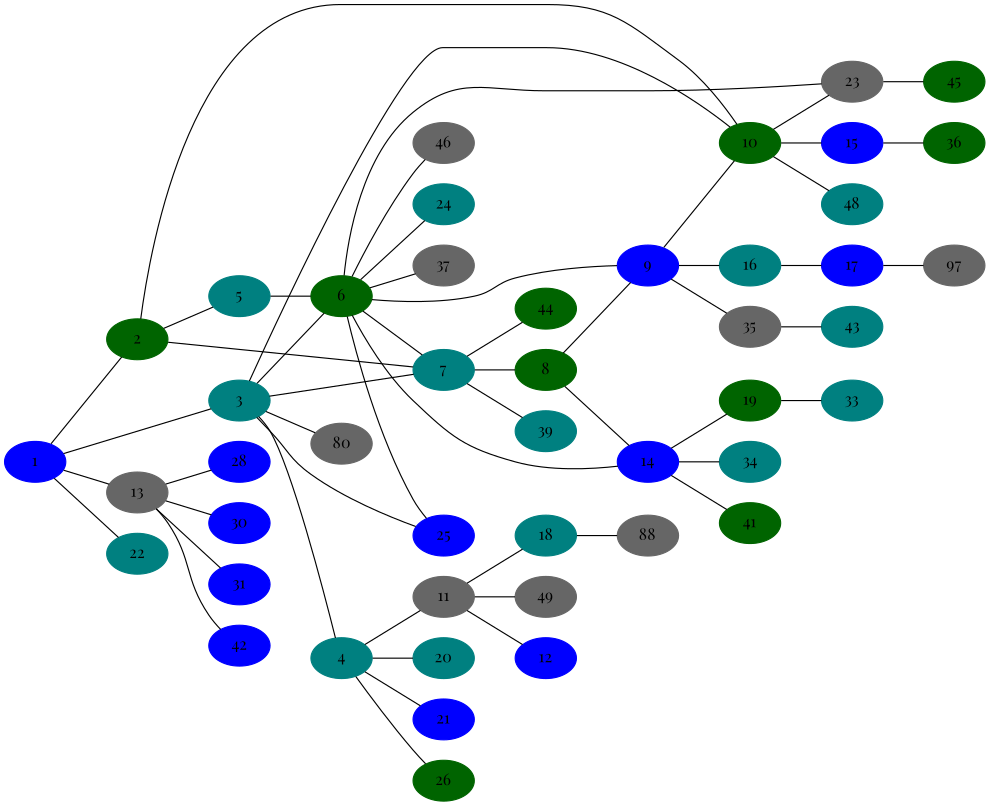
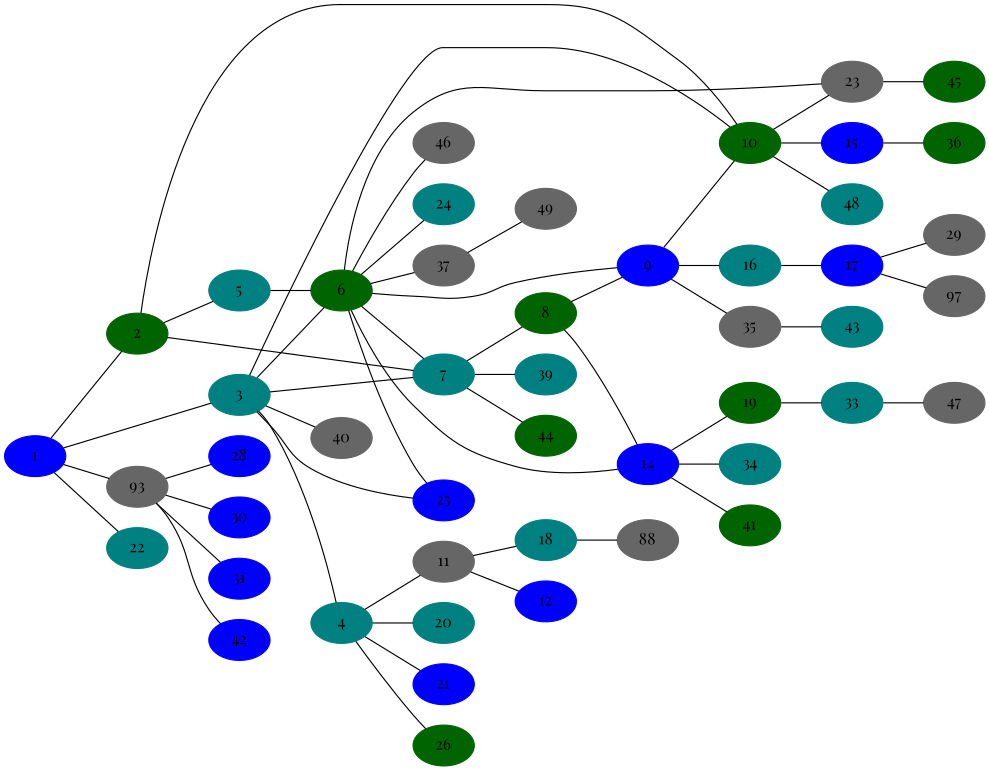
node "29": added
node "47": added
node "80": label "80" -> "40"
node "13": label "13" -> "93"
edge "11" -- "49": now "37" -- "49"
